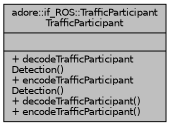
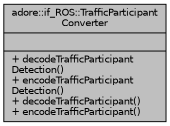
node "adore::if_ROS::TrafficParticipant": text "TrafficParticipant" -> "Converter"
